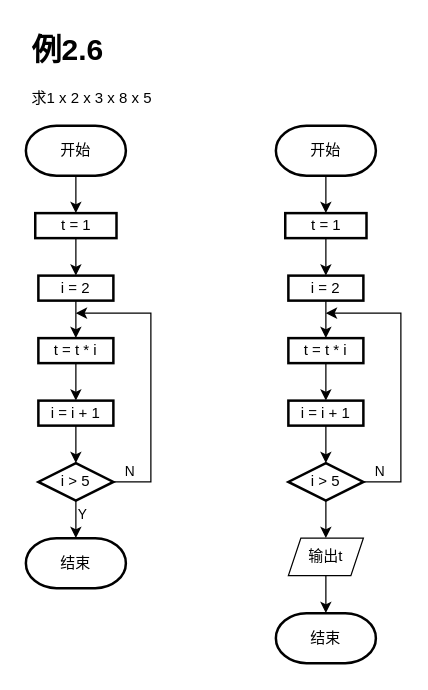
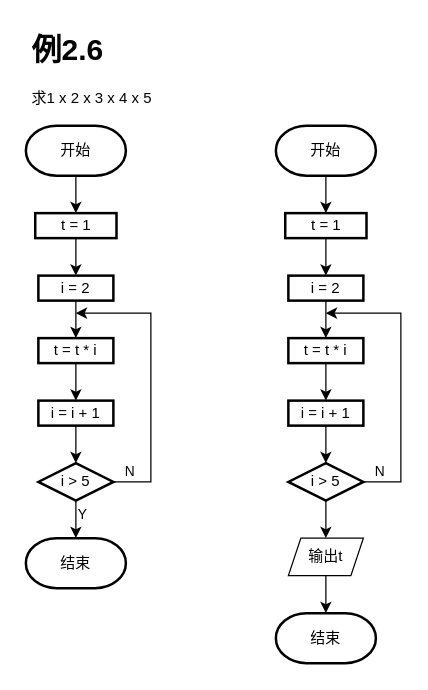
node "例2.6 求1 x 2 x 3 x 8 x 5": label "例2.6 求1 x 2 x 3 x 8 x 5" -> "例2.6 求1 x 2 x 3 x 4 x 5"
